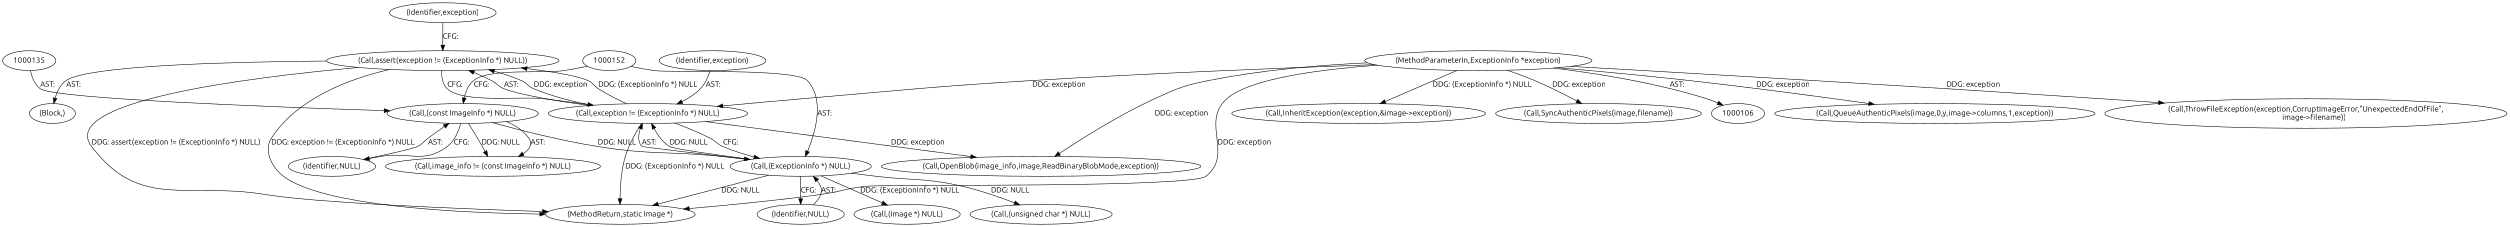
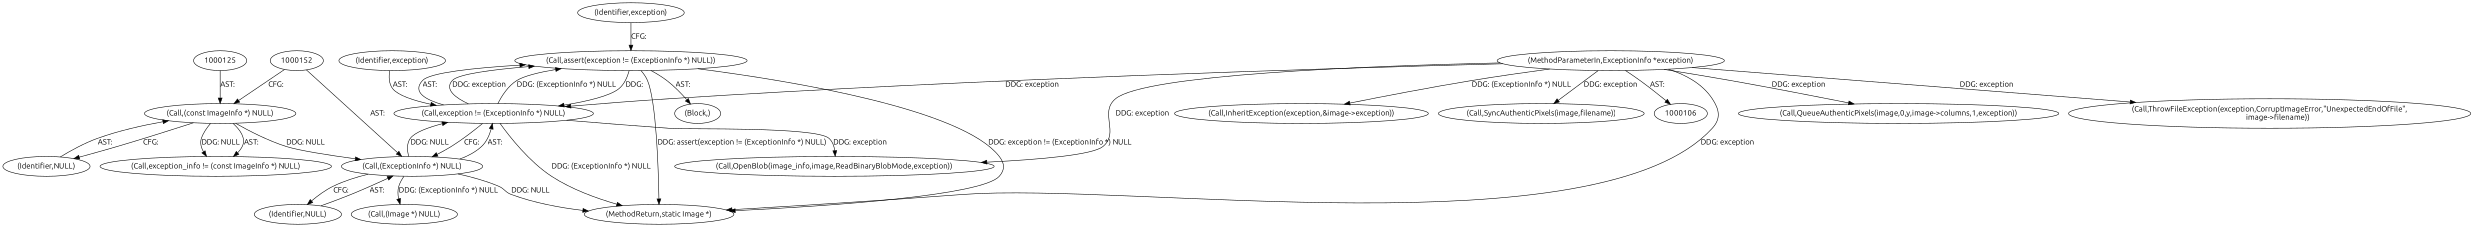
node "1000135": label "1000135" -> "1000125"
edge "(Call,assert(exception != (ExceptionInfo *) NULL))" -> "(Call,exception != (ExceptionInfo *) NULL)": label "CFG: " -> "DDG: "
node "(Call,image_info != (const ImageInfo *) NULL)": label "(Call,image_info != (const ImageInfo *) NULL)" -> "(Call,exception_info != (const ImageInfo *) NULL)"
node "(Call,(unsigned char *) NULL)": removed
